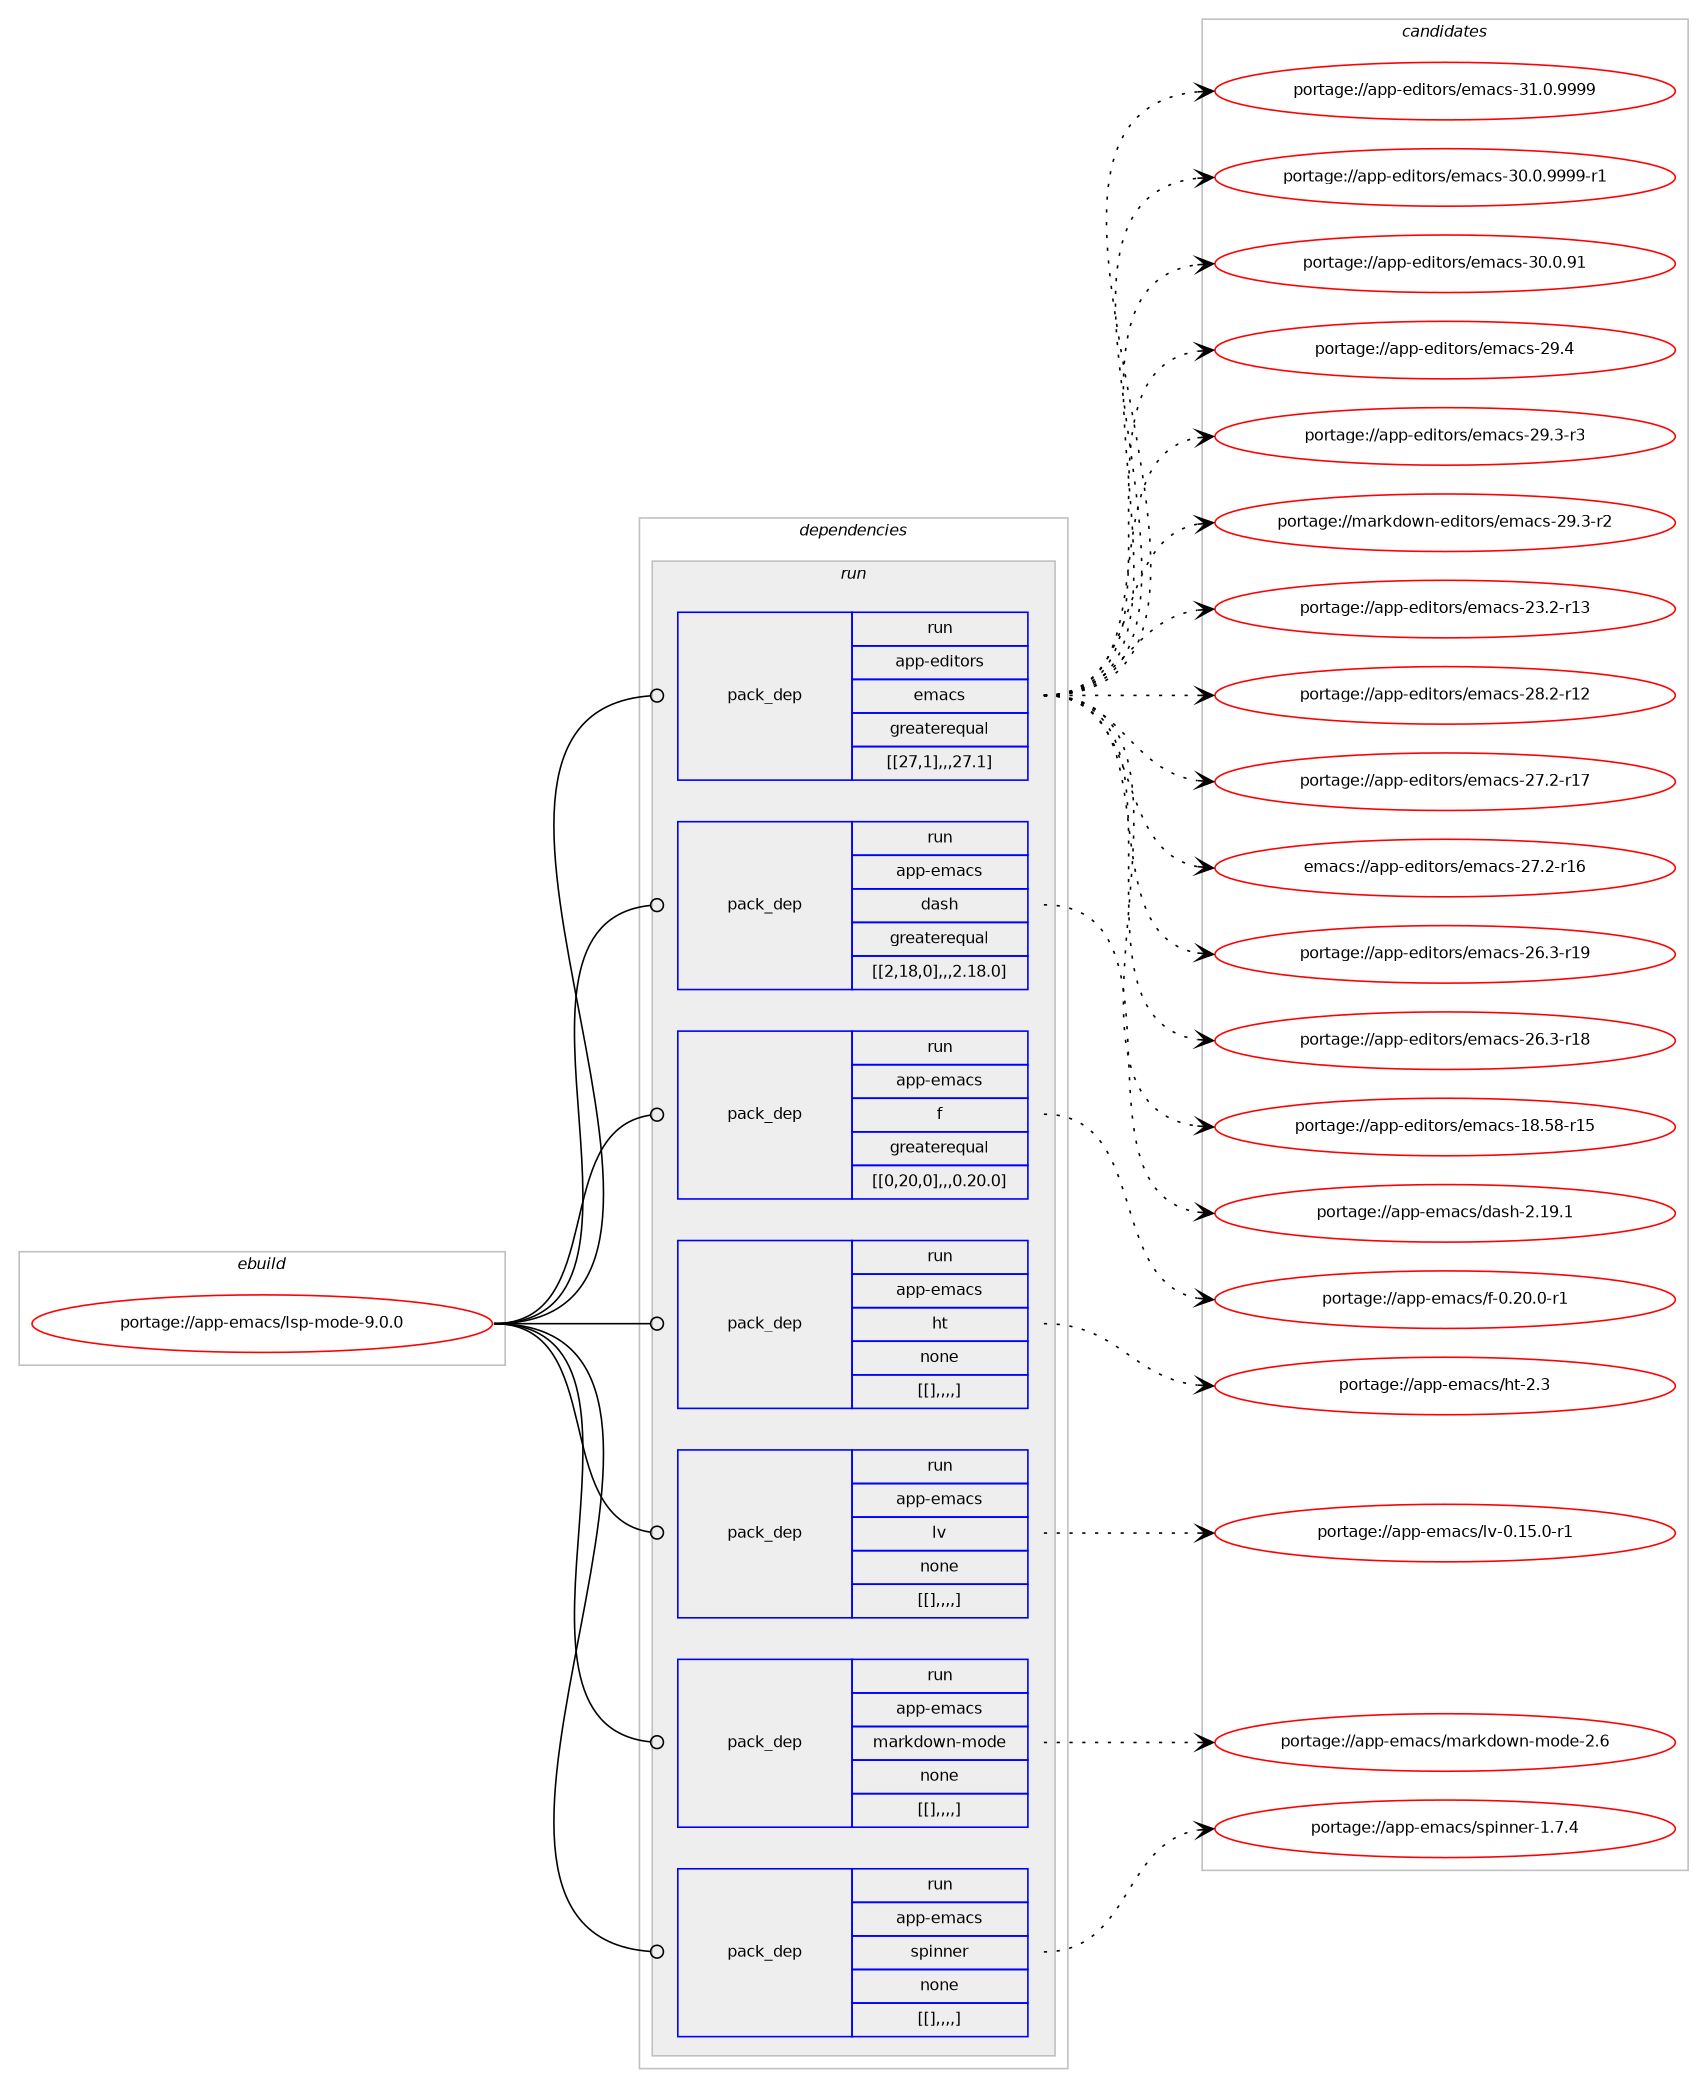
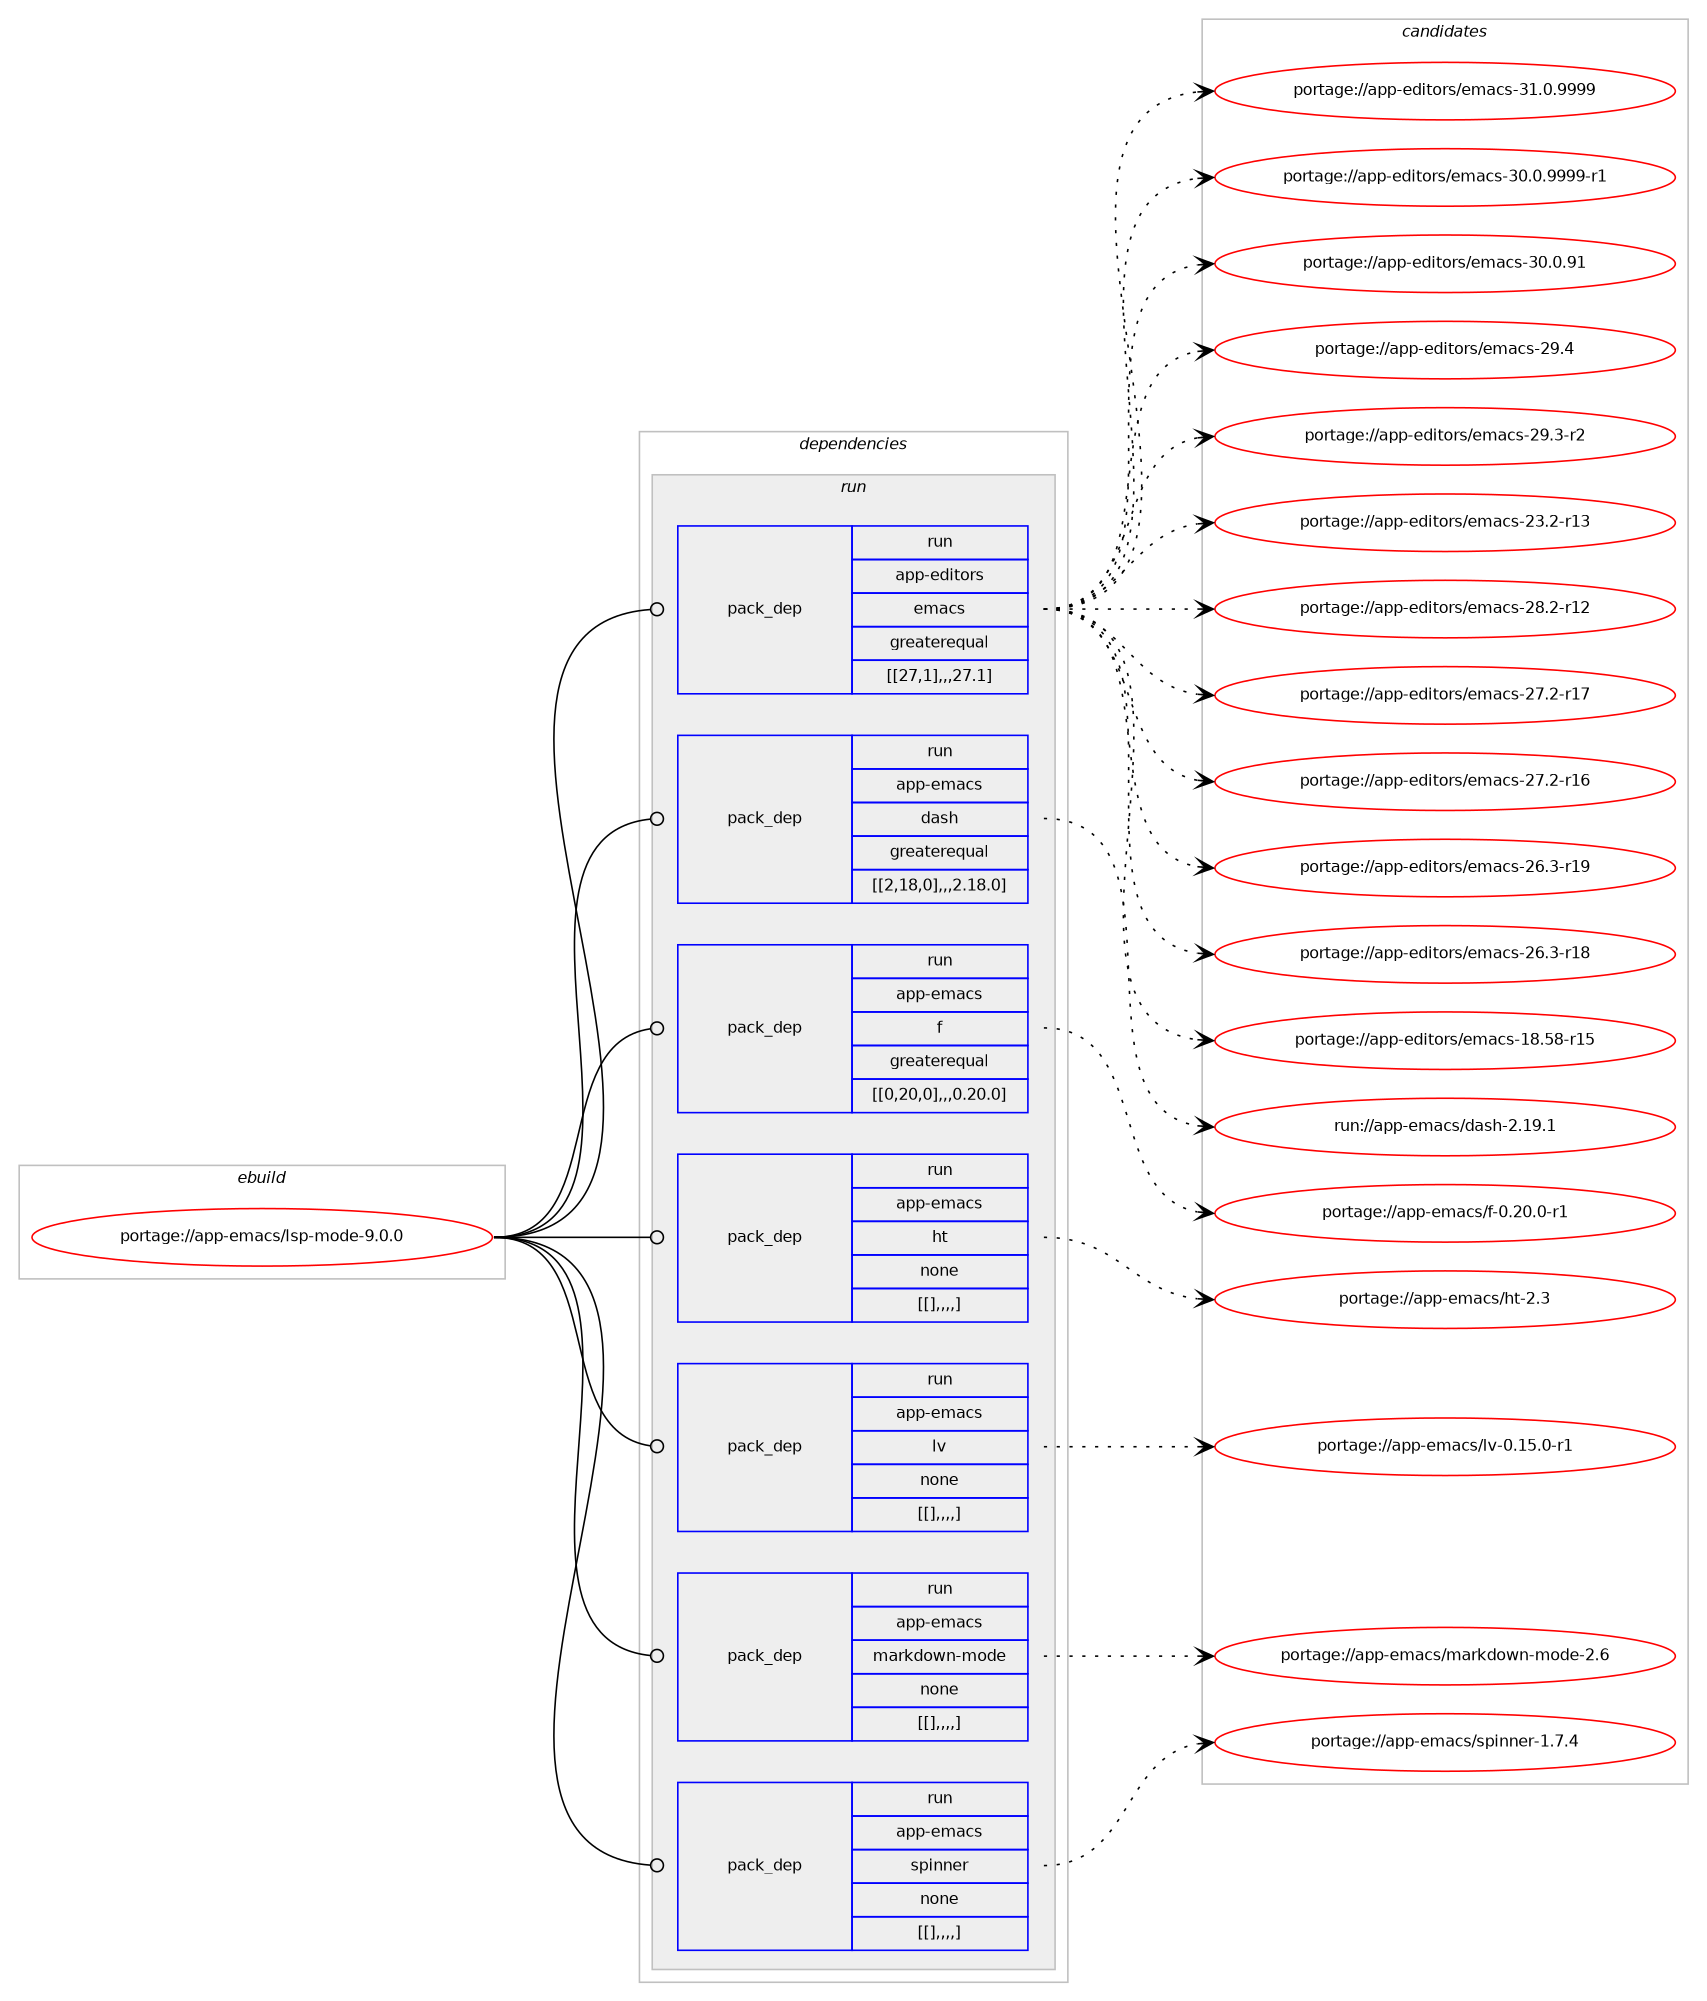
node "portage://app-editors/emacs-29.3-r3": removed
node "portage://markdown-editors/emacs-29.3-r2": label "portage://markdown-editors/emacs-29.3-r2" -> "portage://app-editors/emacs-29.3-r2"
node "emacs://app-editors/emacs-27.2-r16": label "emacs://app-editors/emacs-27.2-r16" -> "portage://app-editors/emacs-27.2-r16"
node "portage://app-emacs/dash-2.19.1": label "portage://app-emacs/dash-2.19.1" -> "run://app-emacs/dash-2.19.1"
